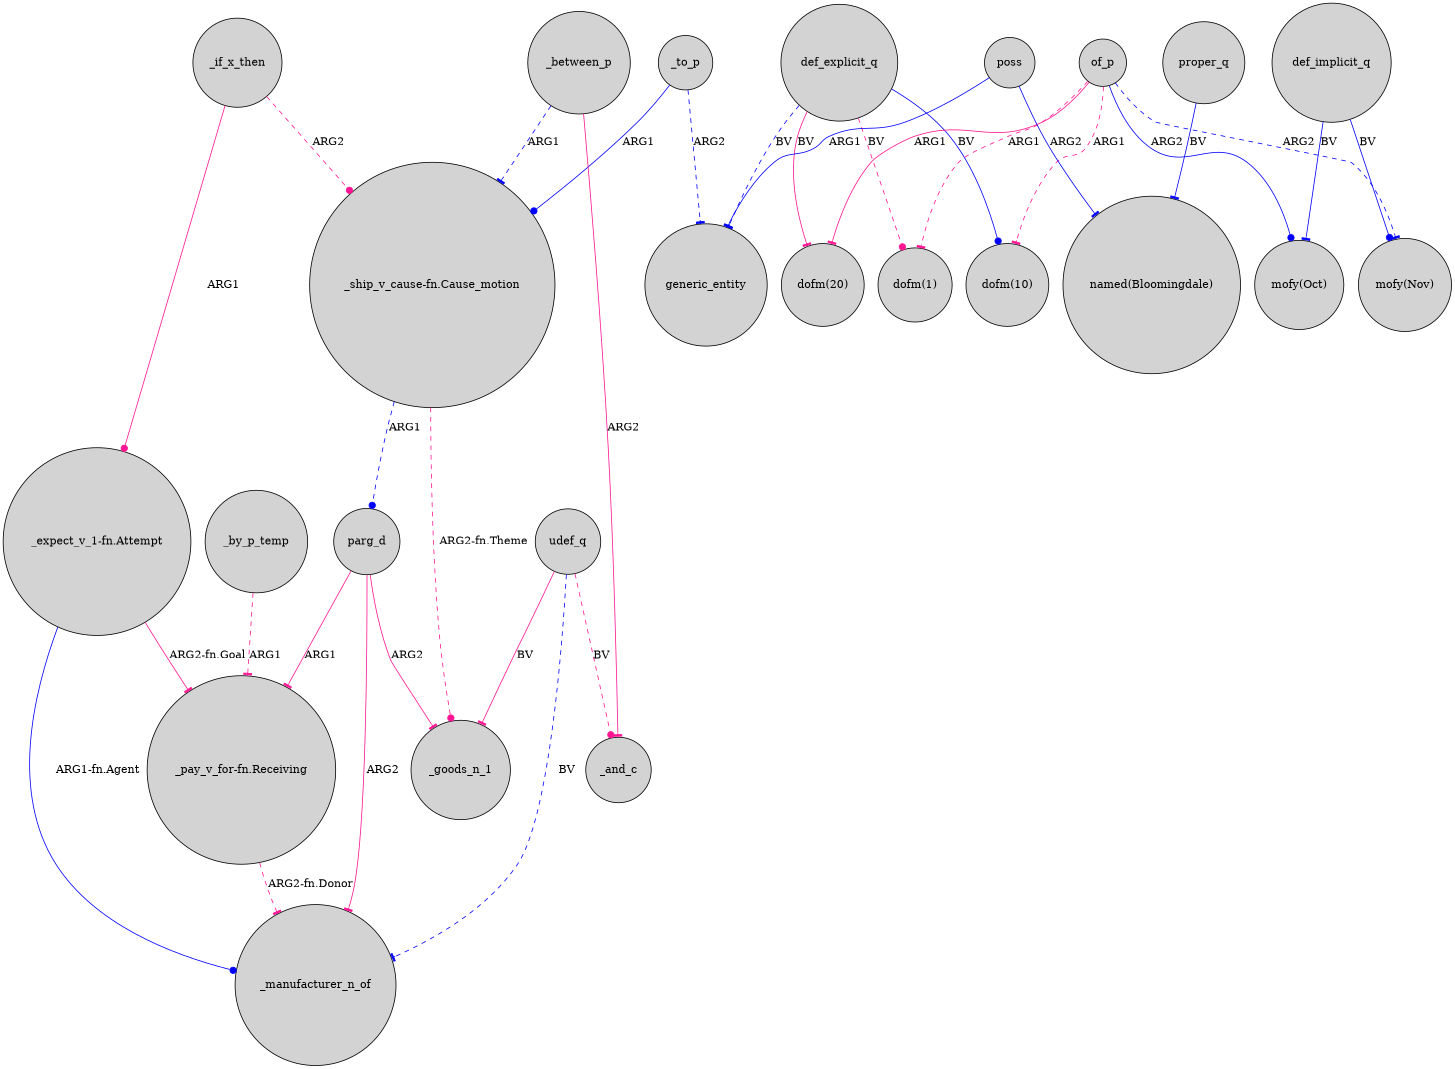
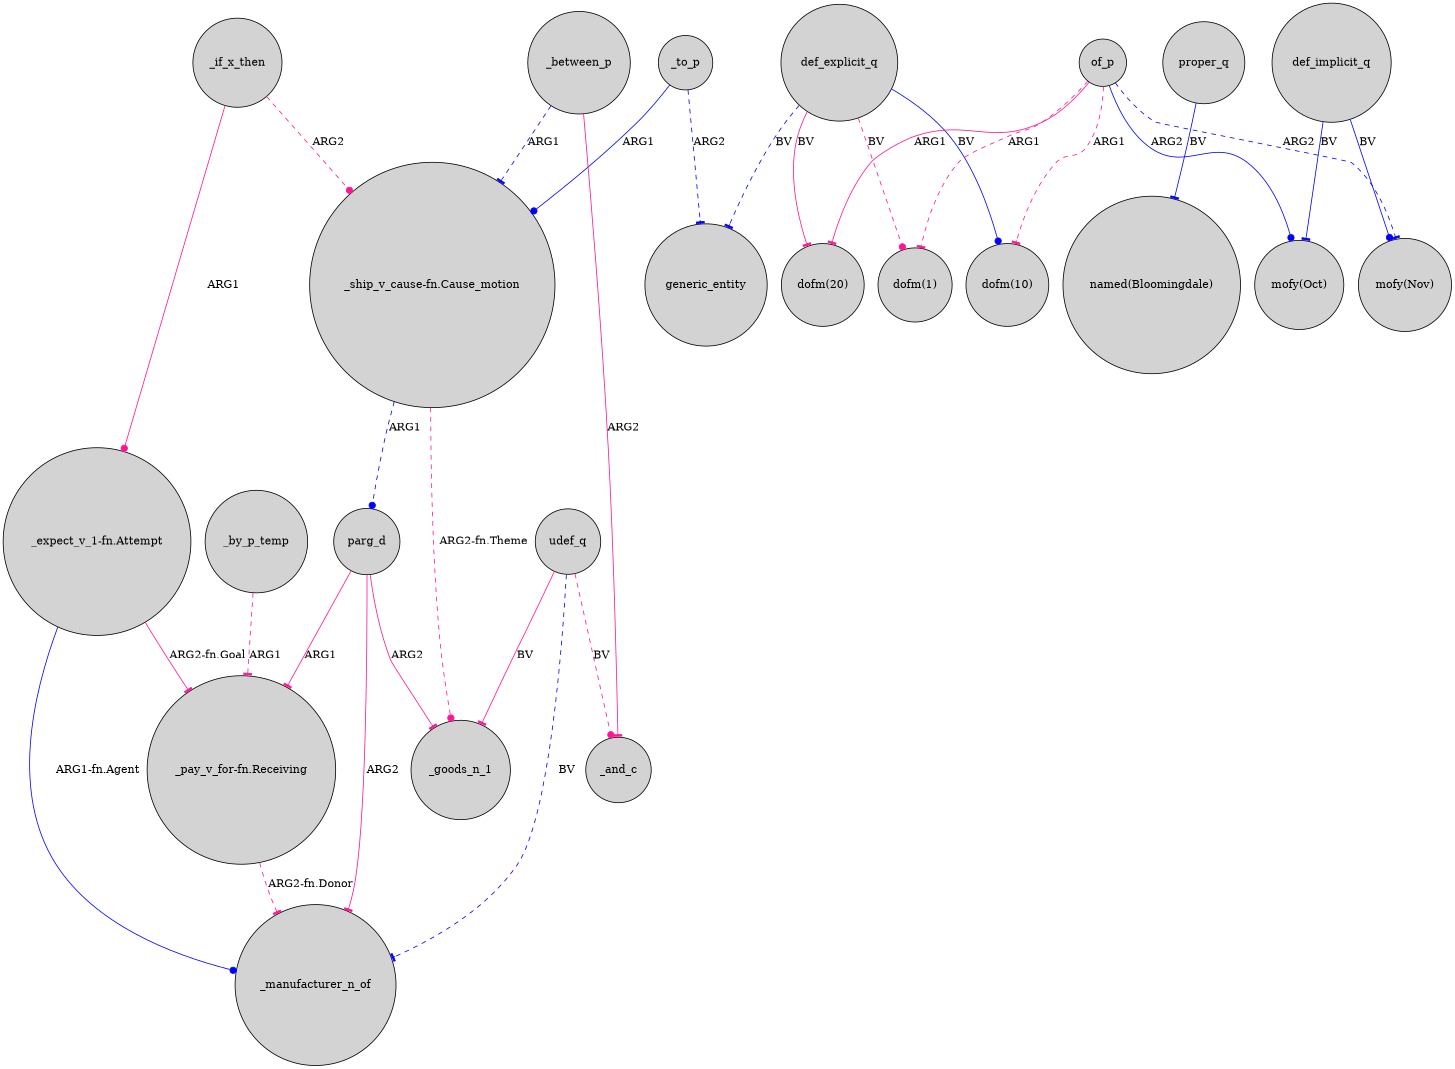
node "poss": removed
